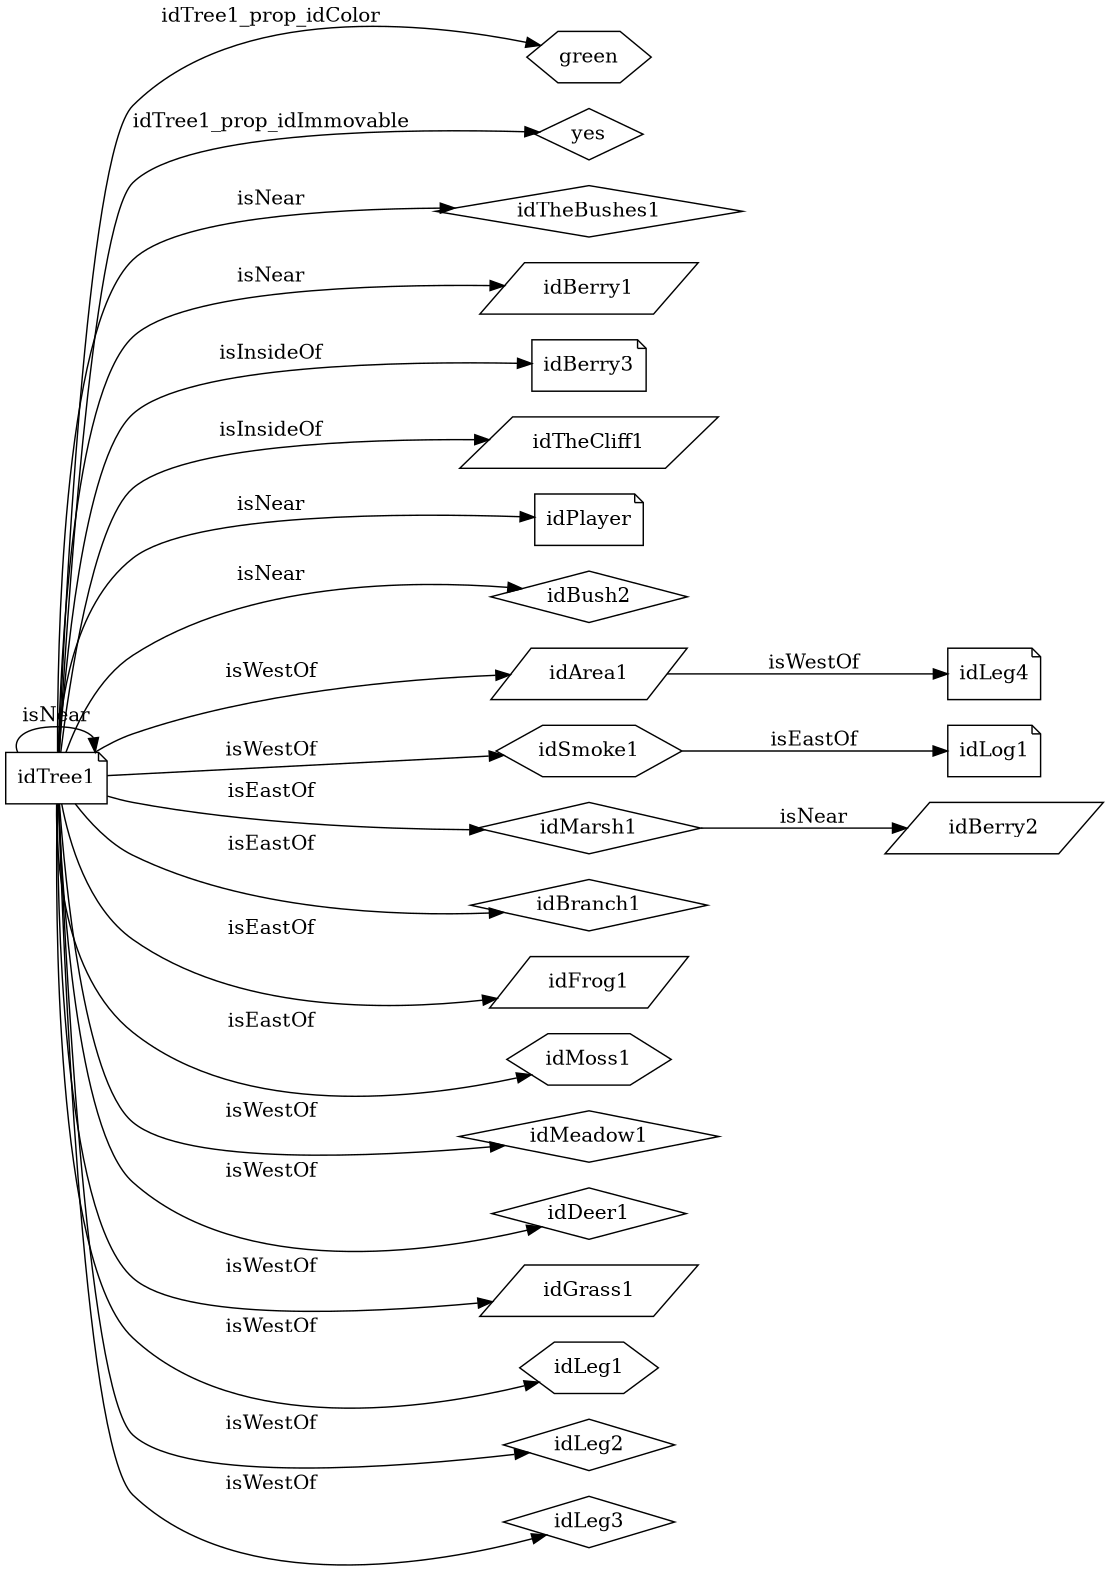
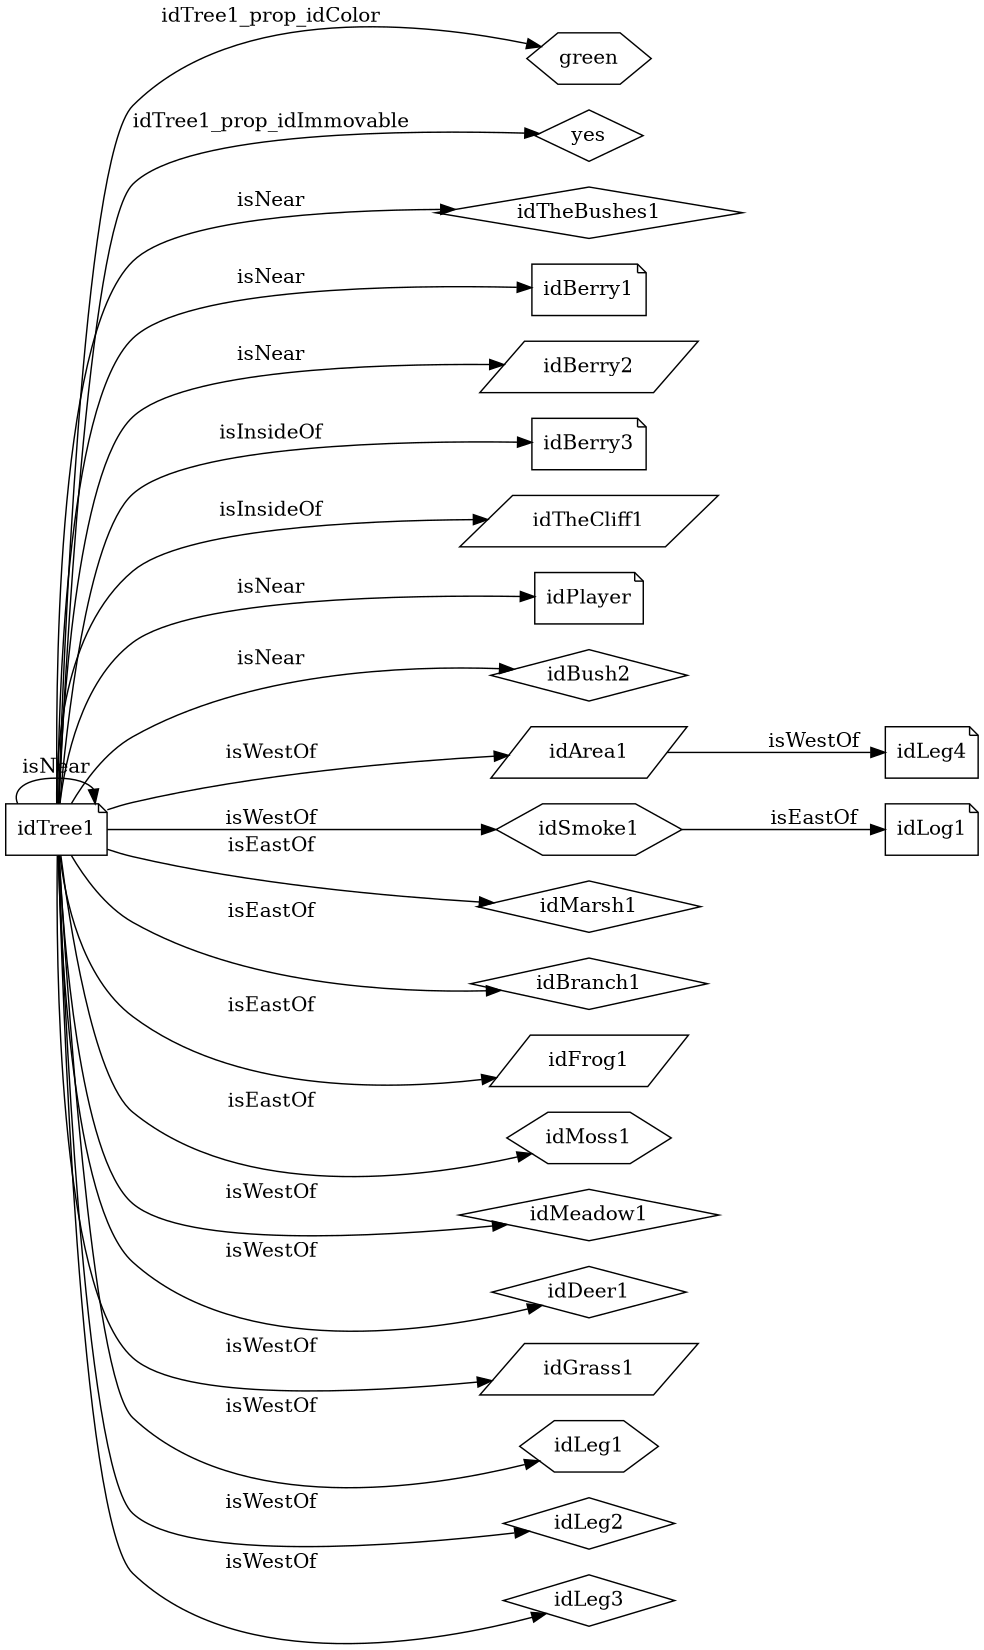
node "idBerry1": shape parallelogram -> note
edge "idMarsh1" -> "idBerry2": now "idTree1" -> "idBerry2"
